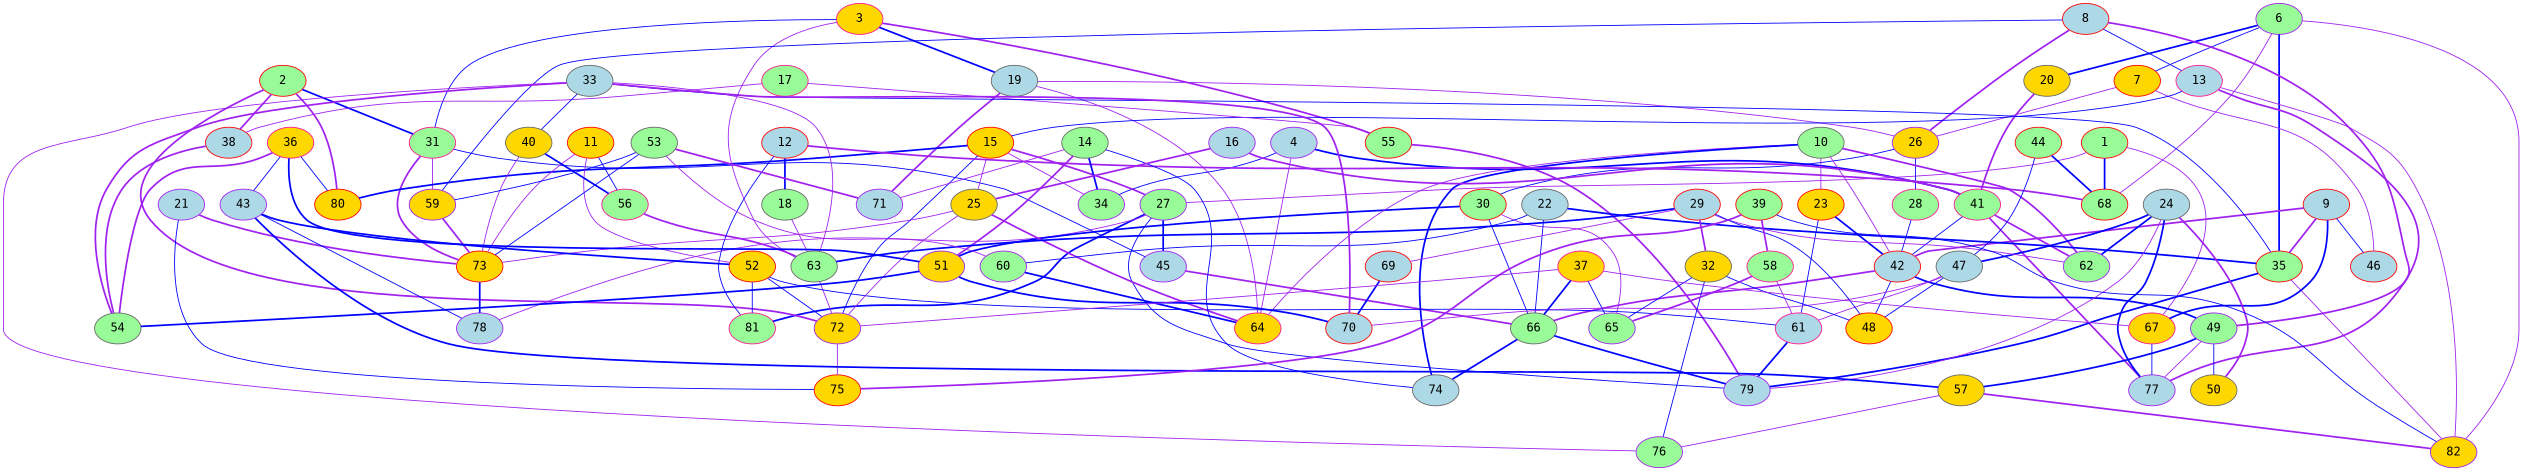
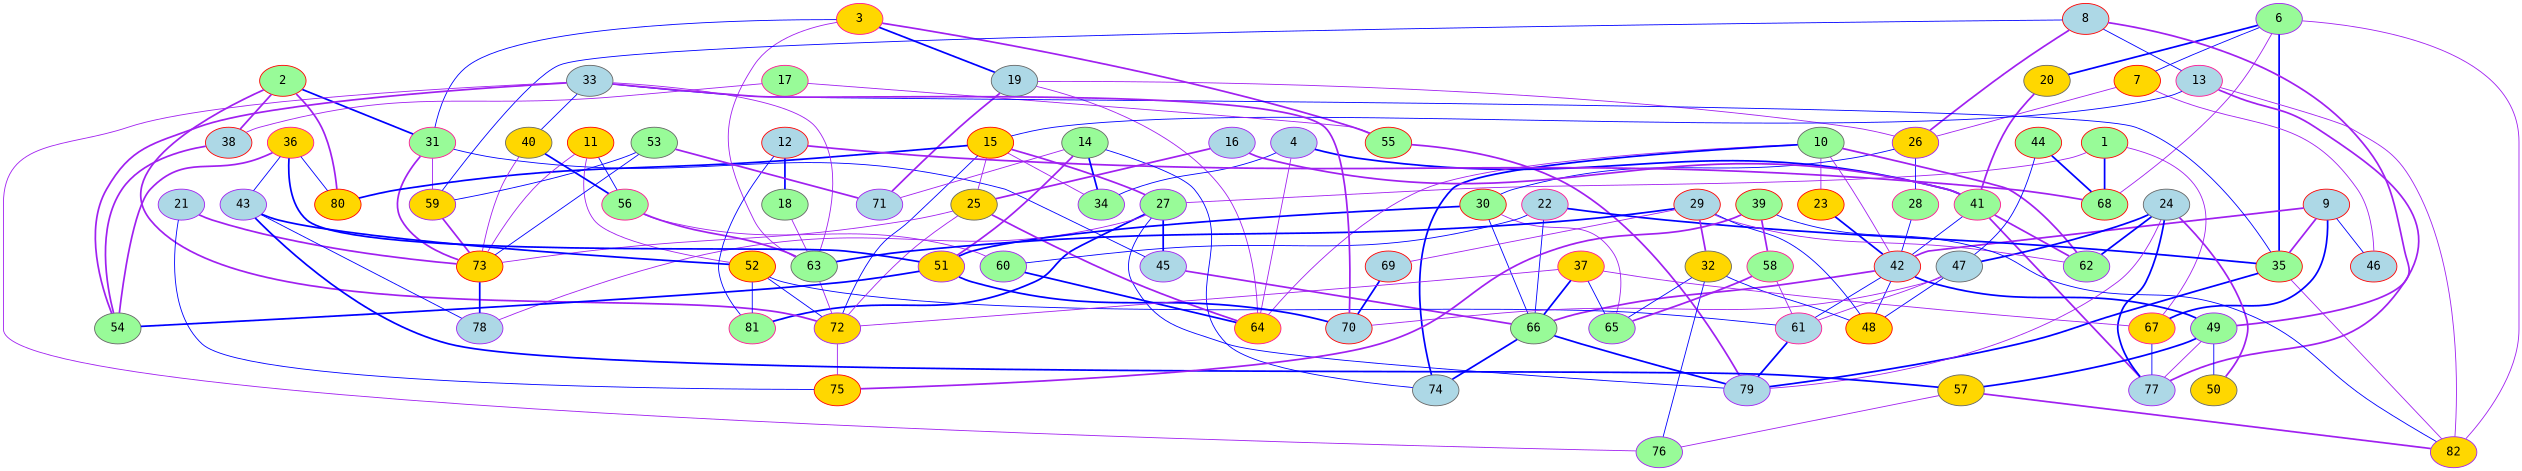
node "22": color gray40 -> deeppink
edge "53" -- "60": now "56" -- "60"
edge "23" -- "61": now "42" -- "61"
